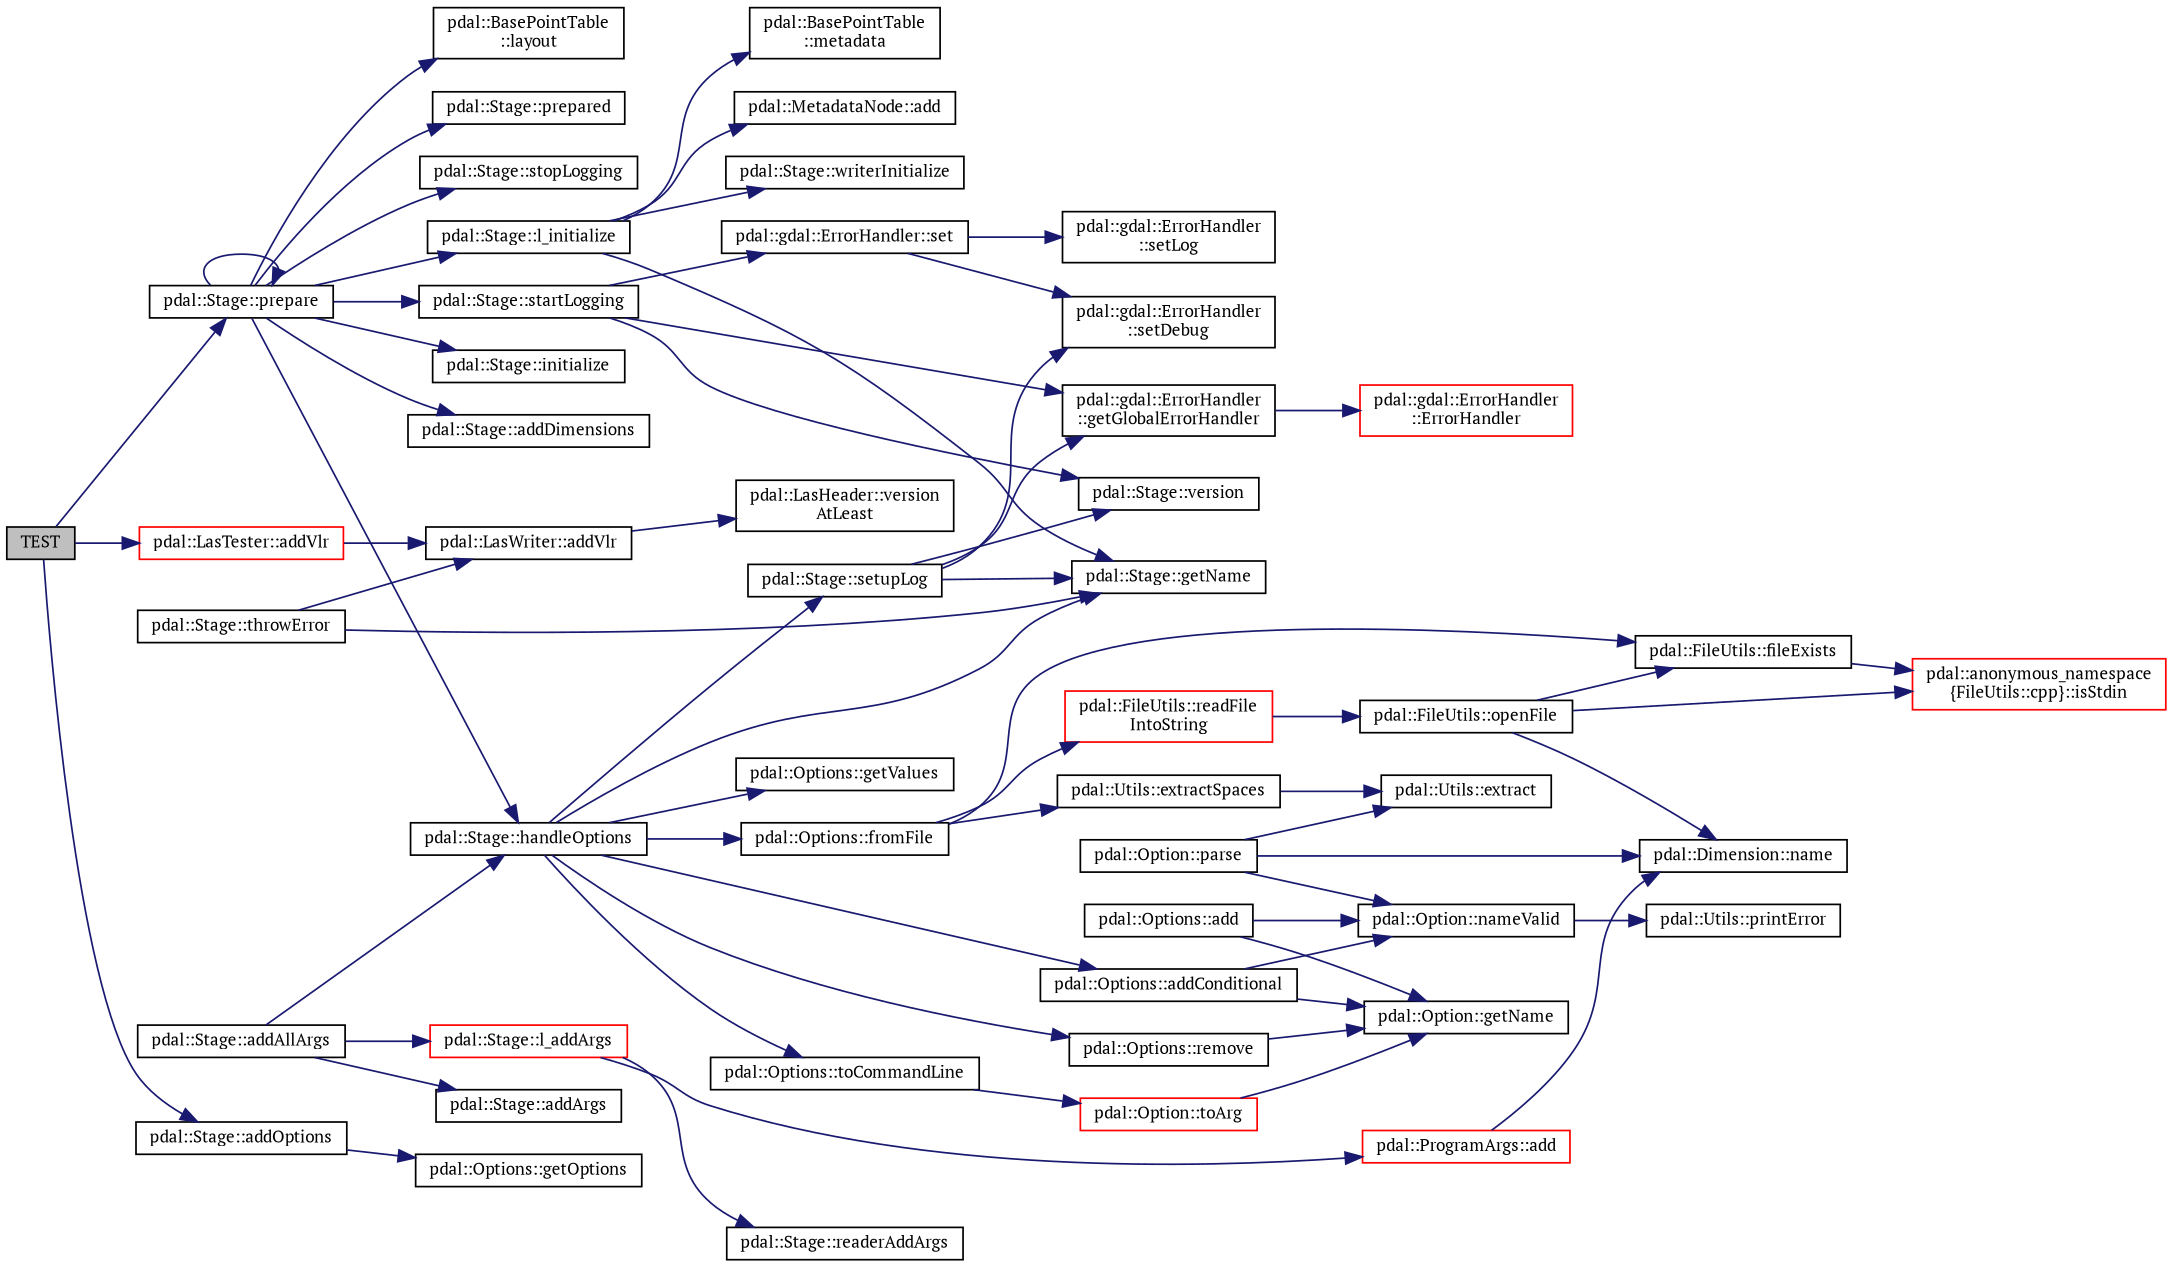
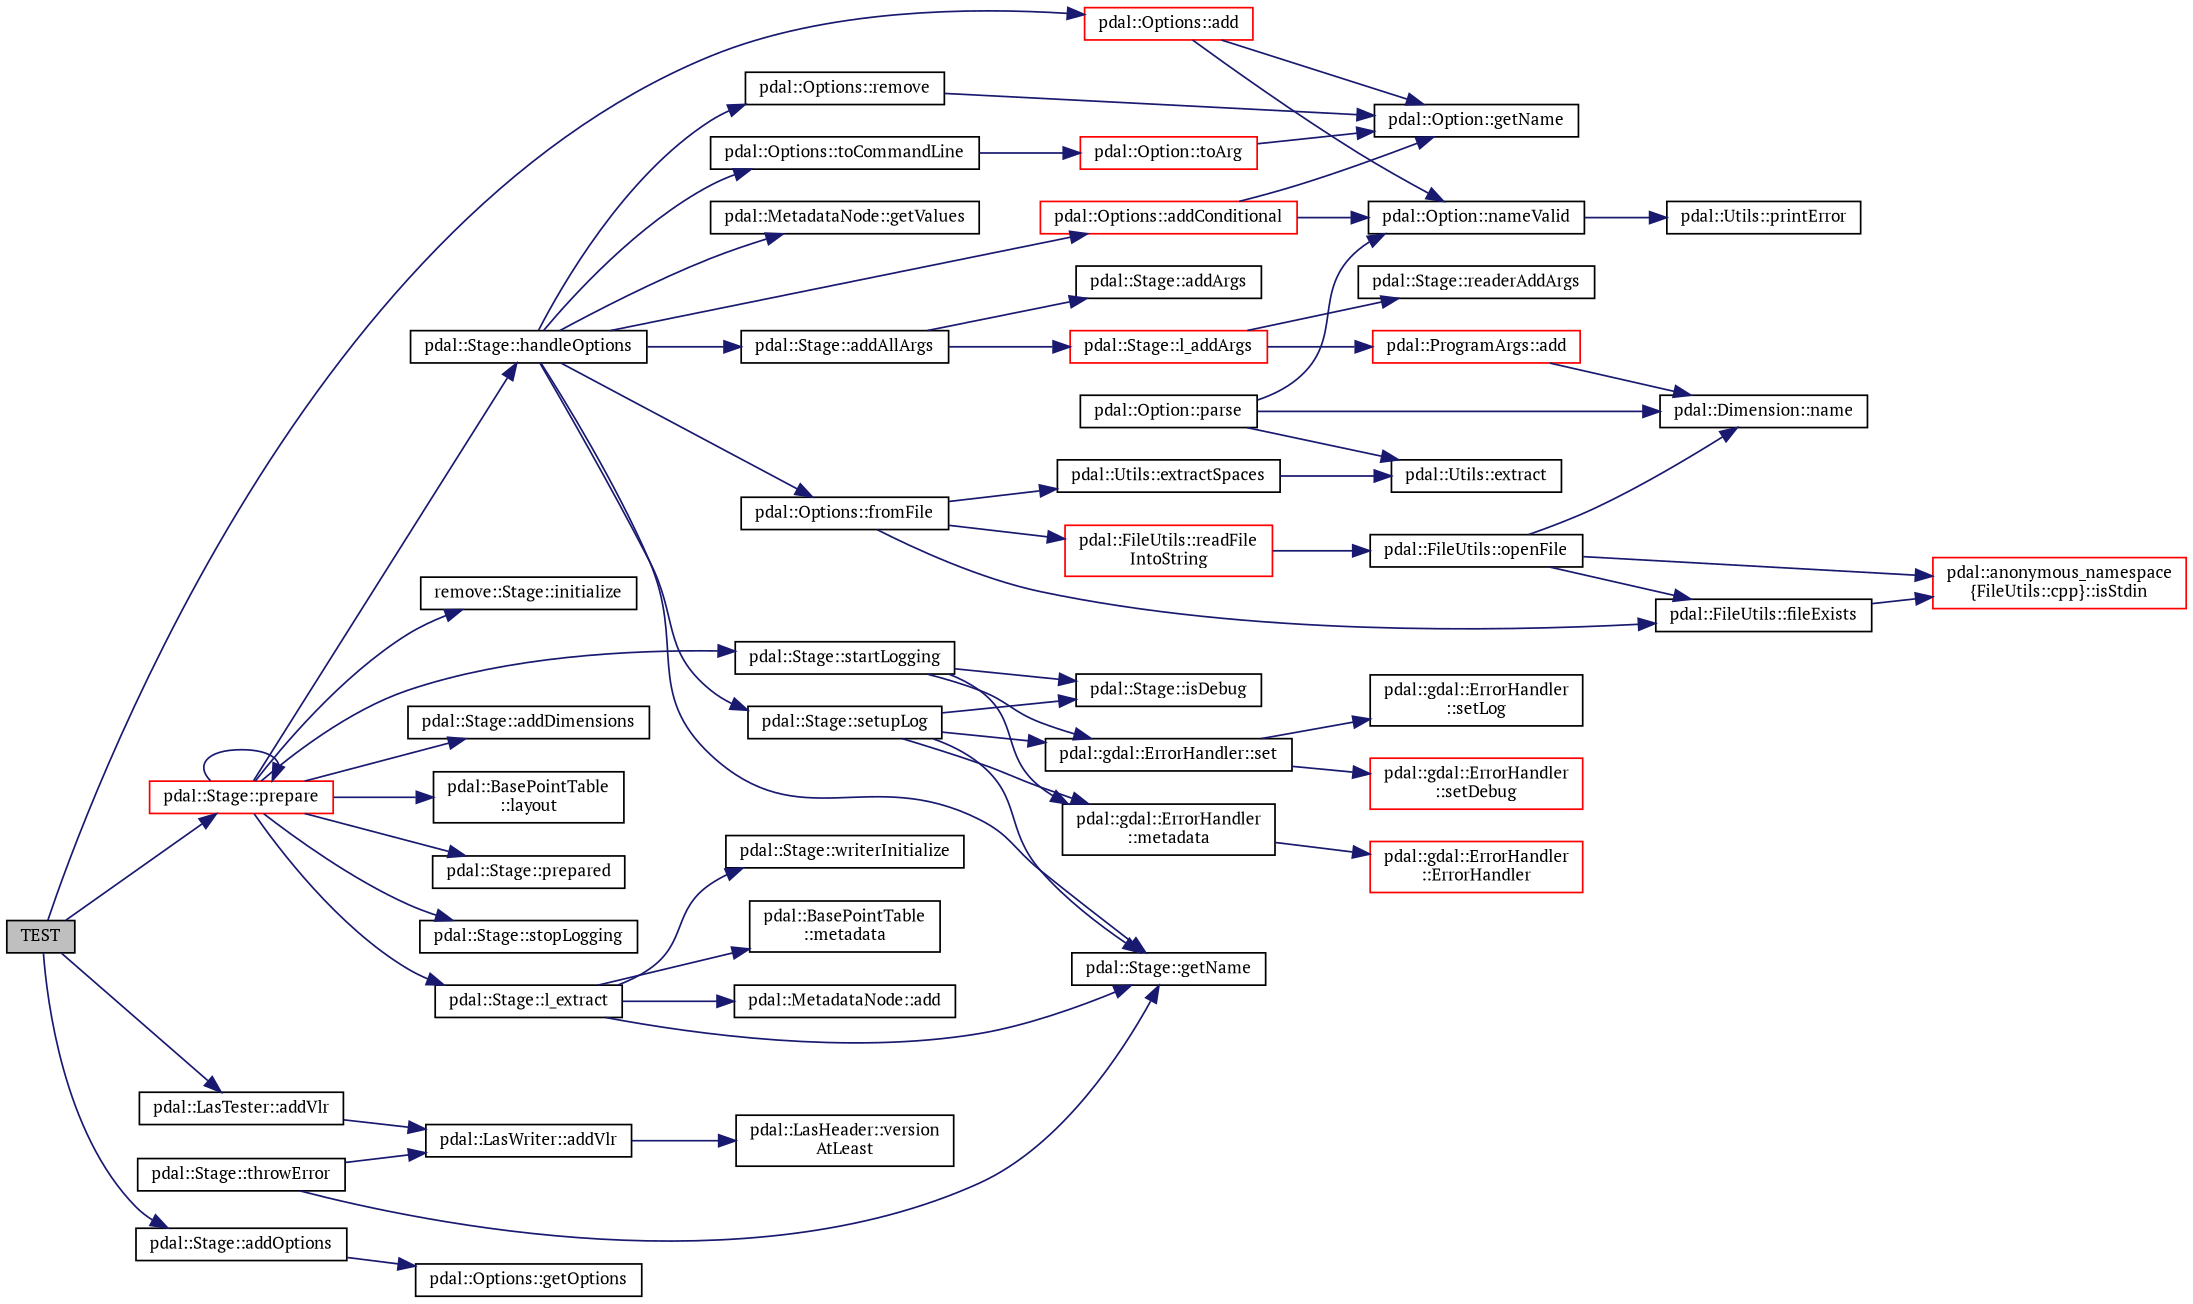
node "pdal::Stage::l_initialize": label "pdal::Stage::l_initialize" -> "pdal::Stage::l_extract"
edge "TEST" -> "pdal::Options::add": added
node "pdal::Stage::prepare": color black -> red
node "pdal::gdal::ErrorHandler ::setDebug": color black -> red
node "pdal::Stage::initialize": label "pdal::Stage::initialize" -> "remove::Stage::initialize"
node "pdal::gdal::ErrorHandler ::getGlobalErrorHandler": label "pdal::gdal::ErrorHandler ::getGlobalErrorHandler" -> "pdal::gdal::ErrorHandler ::metadata"
edge "pdal::Stage::setupLog" -> "pdal::gdal::ErrorHandler ::setDebug": now "pdal::Stage::setupLog" -> "pdal::gdal::ErrorHandler::set"
node "pdal::Stage::version": label "pdal::Stage::version" -> "pdal::Stage::isDebug"
node "pdal::LasTester::addVlr": color red -> black
node "pdal::Options::getValues": label "pdal::Options::getValues" -> "pdal::MetadataNode::getValues"
node "pdal::Options::add": color black -> red
edge "pdal::Stage::addAllArgs" -> "pdal::Stage::handleOptions": reversed
node "pdal::Options::addConditional": color black -> red
